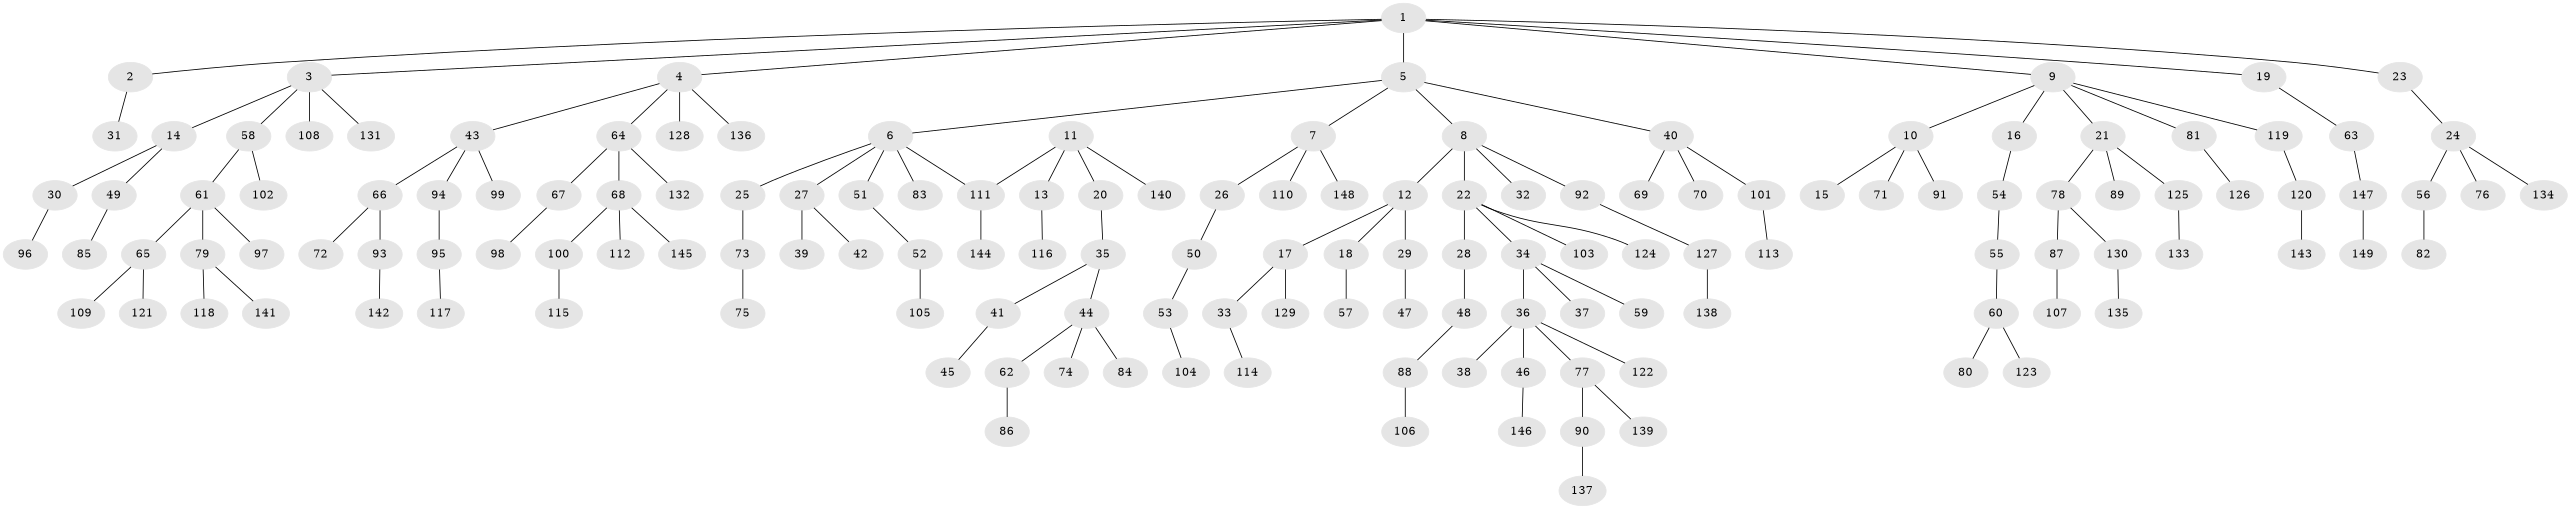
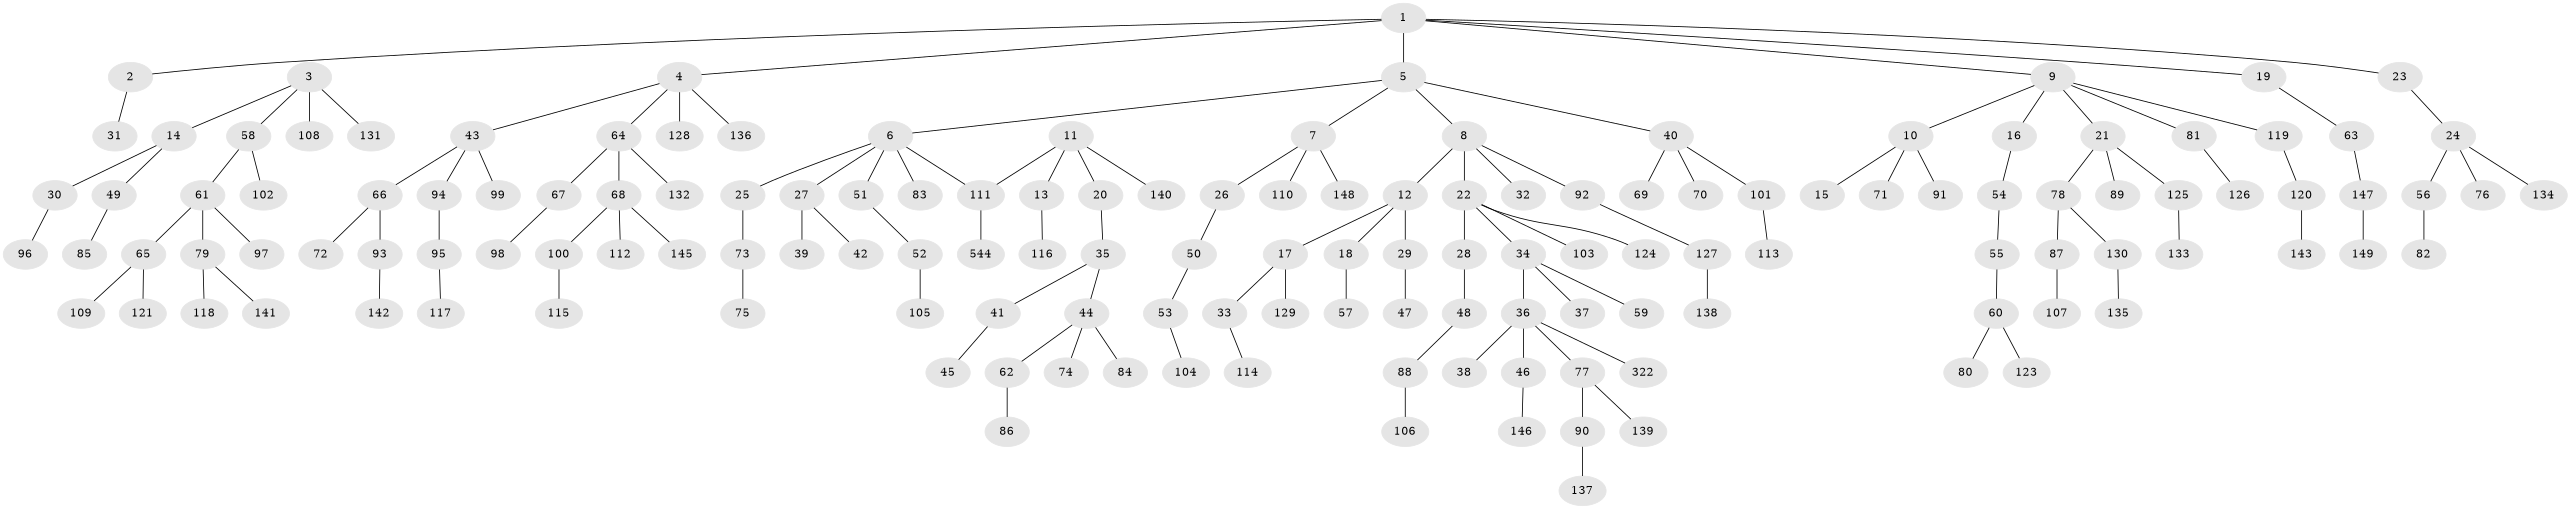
edge "1" -- "3": removed
node "144": label "144" -> "544"
node "122": label "122" -> "322"
